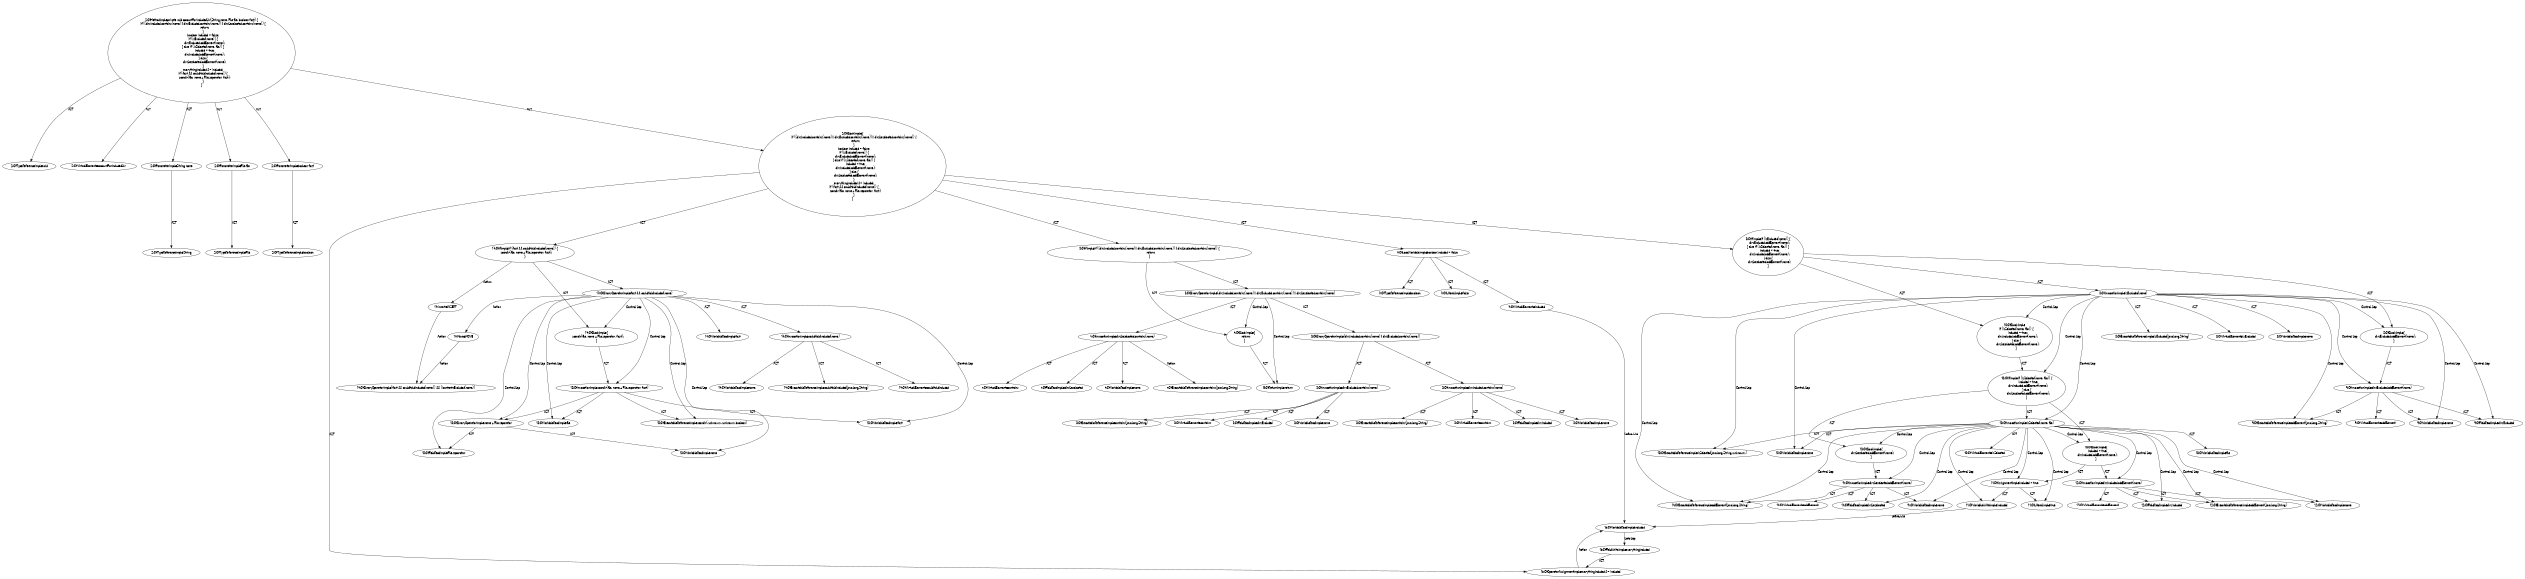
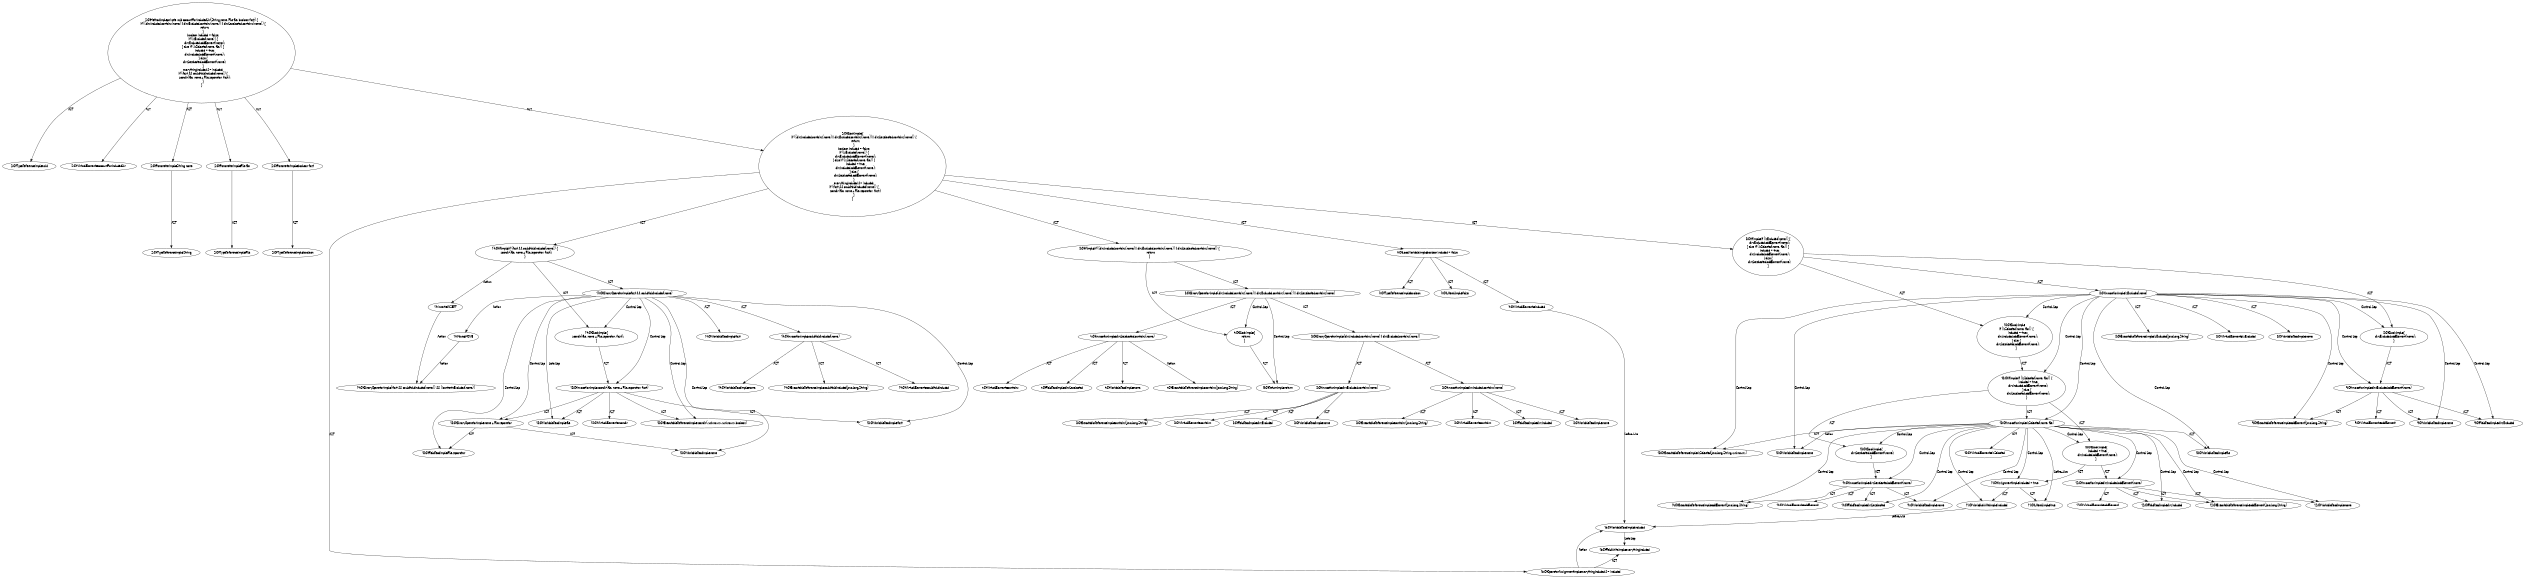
edge "8:CtInvocationImpl@isExcluded(name)" -> "14:CtExecutableReferenceImpl@addElement(java.lang.String)": now "8:CtInvocationImpl@isExcluded(name)" -> "10:CtVariableReadImpl@file"
edge "17:CtBinaryOperatorImpl@fast && couldHoldIncluded(name)" -> "18:CtVariableReadImpl@file": label "Control Dep" -> "Data Dep"
node "18:CtVirtualElement@scandir": added
edge "10:CtInvocationImpl@isSelected(name, file)" -> "10:CtVariableReadImpl@name": label "AST" -> "Action"
edge "10:CtInvocationImpl@isSelected(name, file)" -> "11:CtLiteralImpl@true": label "Control Dep" -> "Define-Use"
edge "16:CtFieldWriteImpl@everythingIncluded" -> "16:CtOperatorAssignmentImpl@everythingIncluded &= included": reversed
